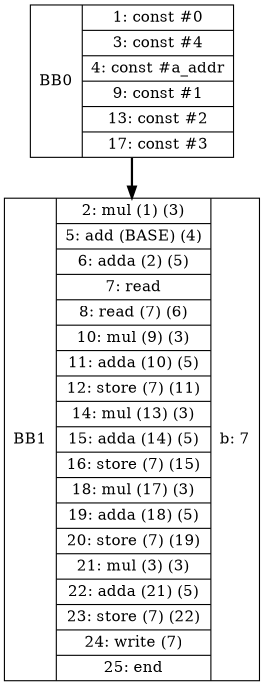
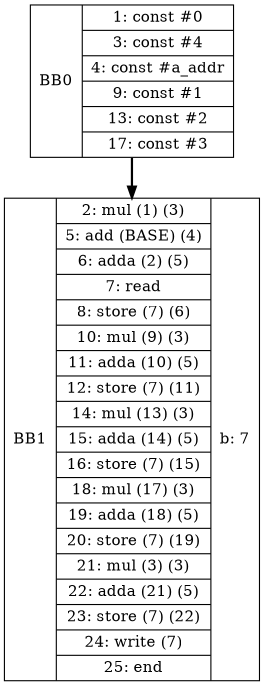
node "BB1": text "8: read (7) (6)" -> "8: store (7) (6)"
